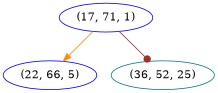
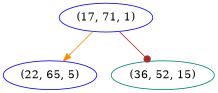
node "(22, 66, 5)": label "(22, 66, 5)" -> "(22, 65, 5)"
node "(36, 52, 25)": label "(36, 52, 25)" -> "(36, 52, 15)"
